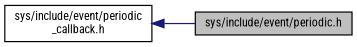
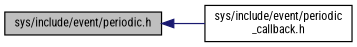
edge "sys/include/event/periodic.h" -> "sys/include/event/periodic _callback.h": reversed
